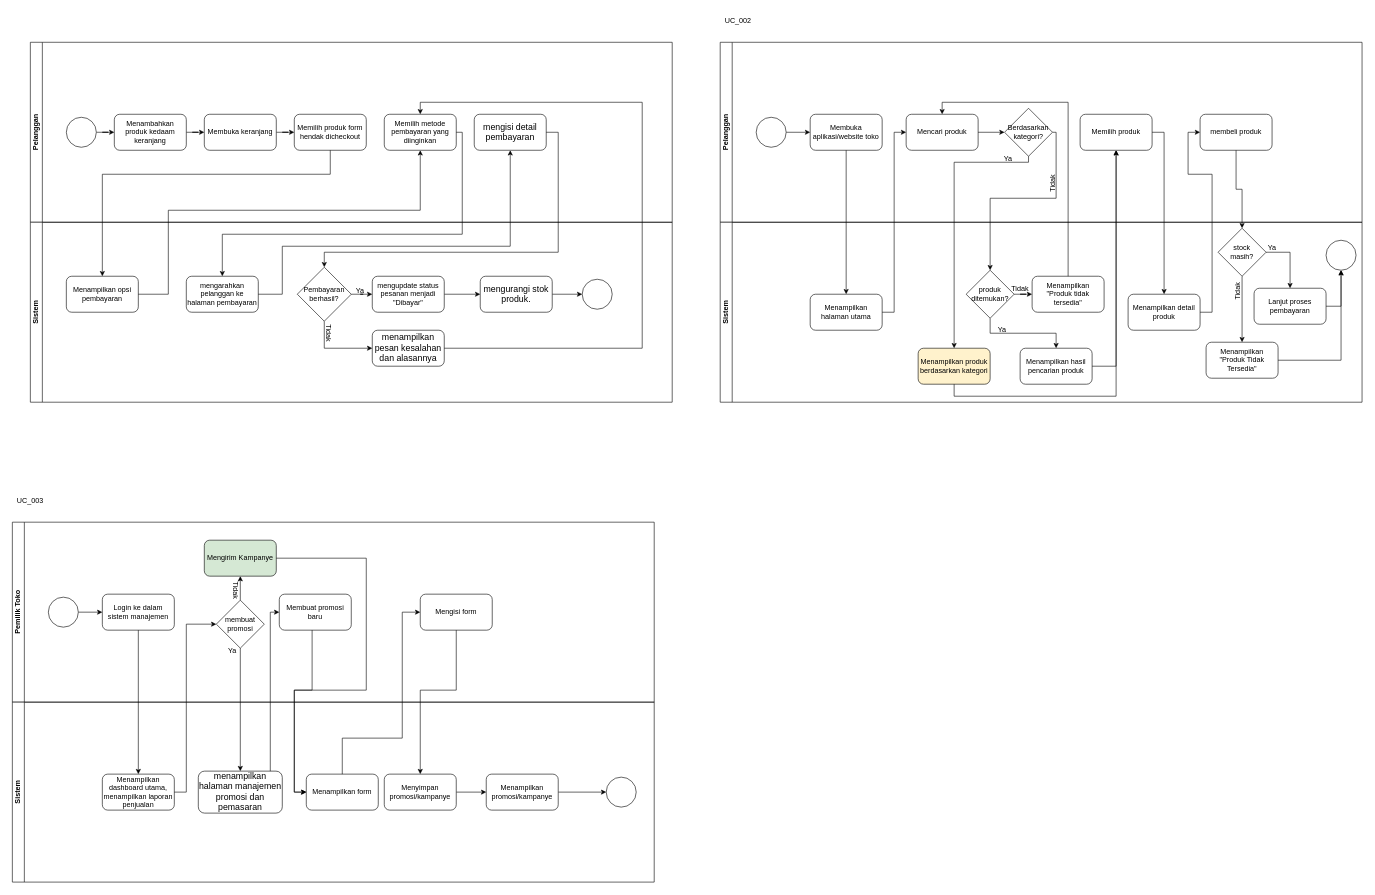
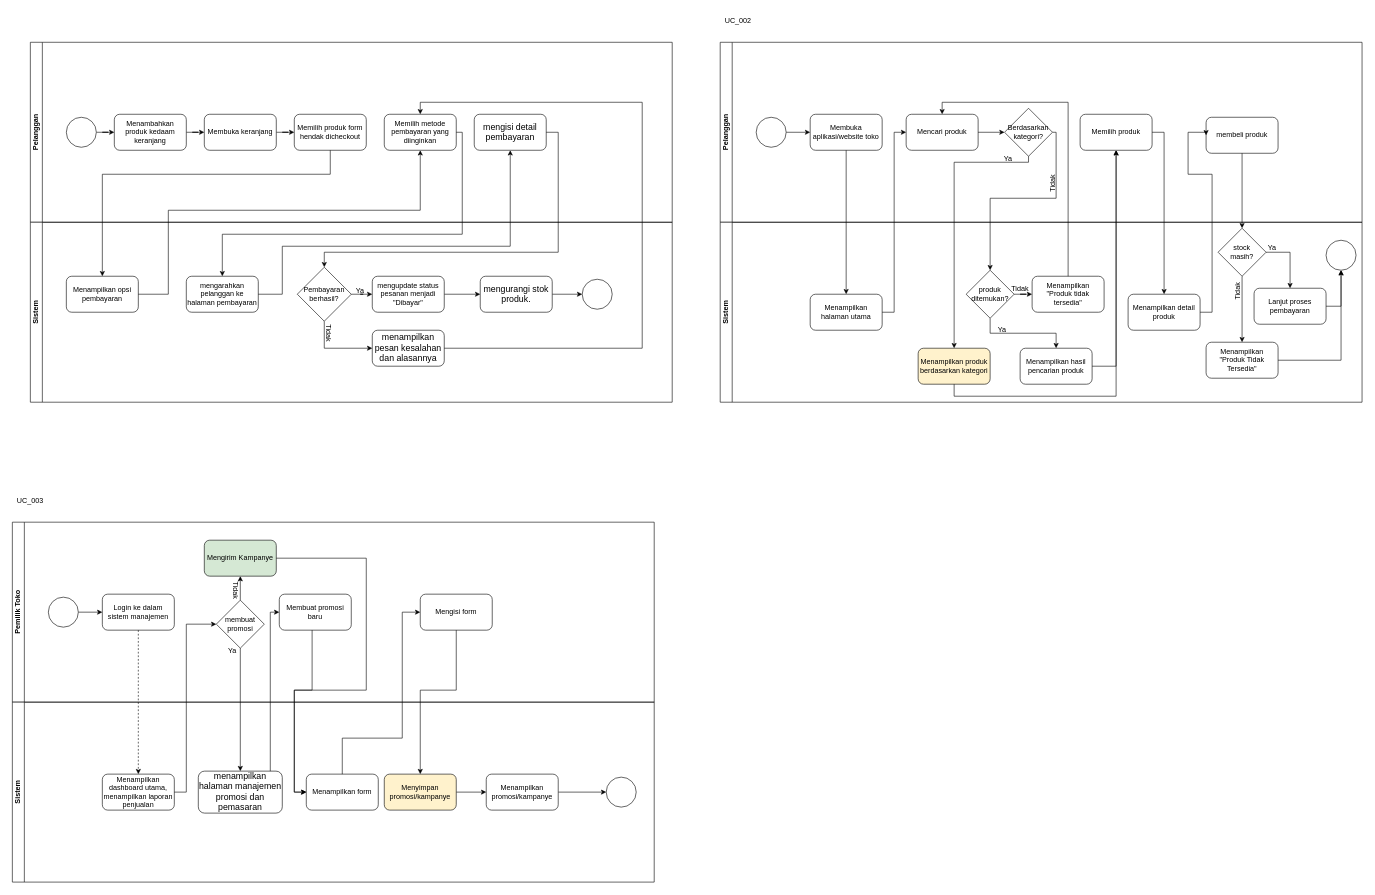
node "membeli produk": moved (1236, 132) -> (1242, 135)
edge "Login ke dalam sistem manajemen" -> "Menampilkan dashboard utama, menampilkan laporan penjualan": style solid -> dashed
node "Menyimpan promosi/kampanye": fillcolor #ffffff -> #fff2cc
